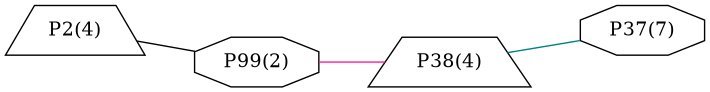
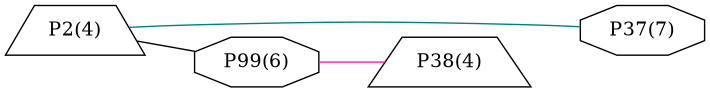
edge "P37(7)" -- "P38(4)": now "P37(7)" -- "P2(4)"
node "P99(2)": label "P99(2)" -> "P99(6)"
